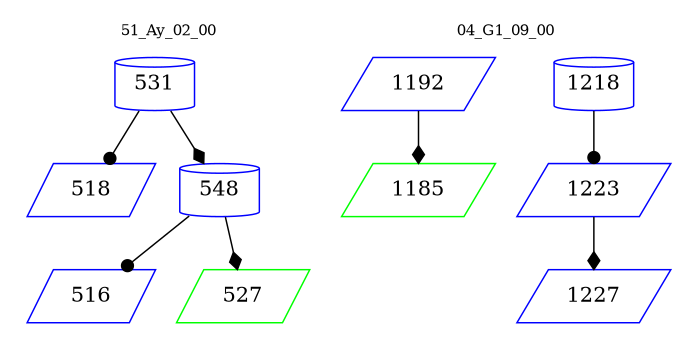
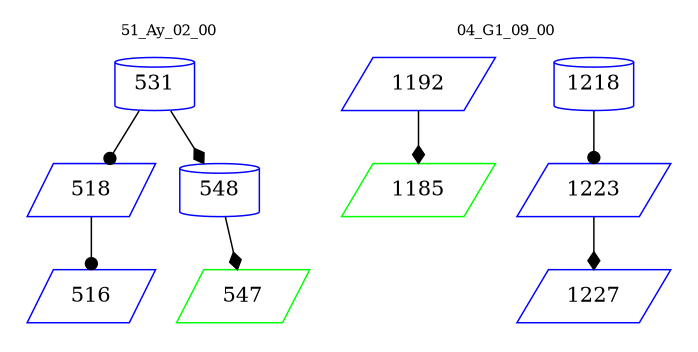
edge "548" -> "516": now "518" -> "516"
node "527": label "527" -> "547"
